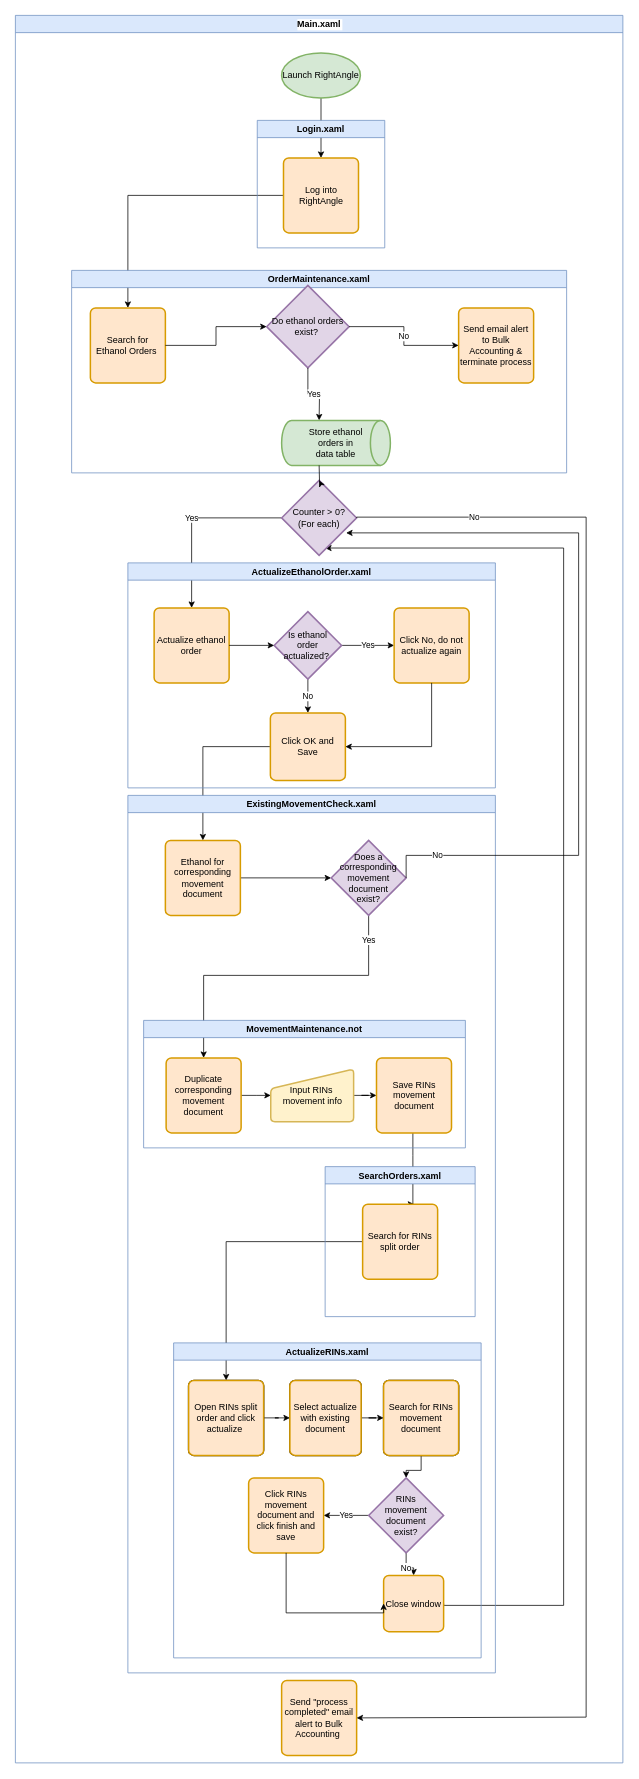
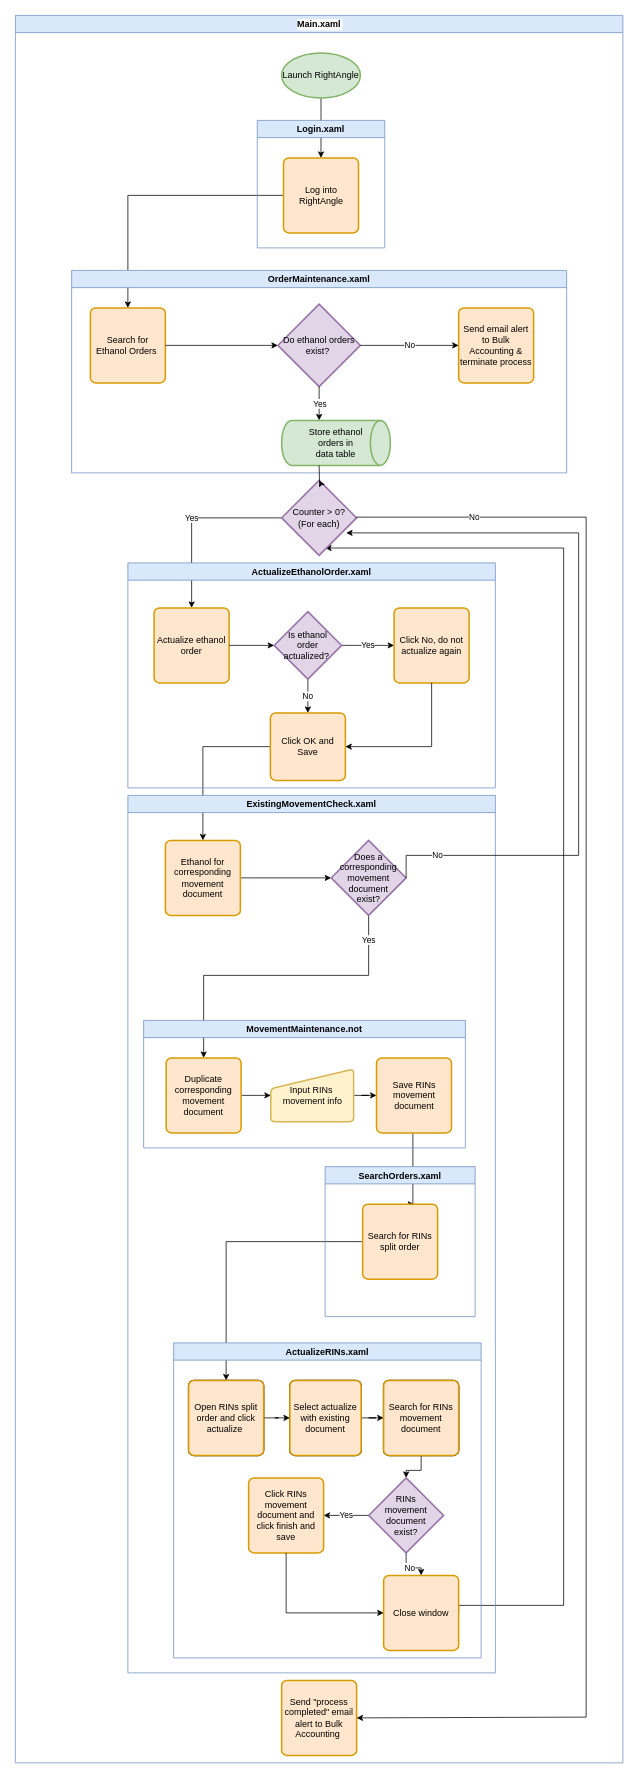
node "Do ethanol orders exist?": moved (308, 327) -> (319, 345)
node "Close window": size 60x56 -> 75x75
